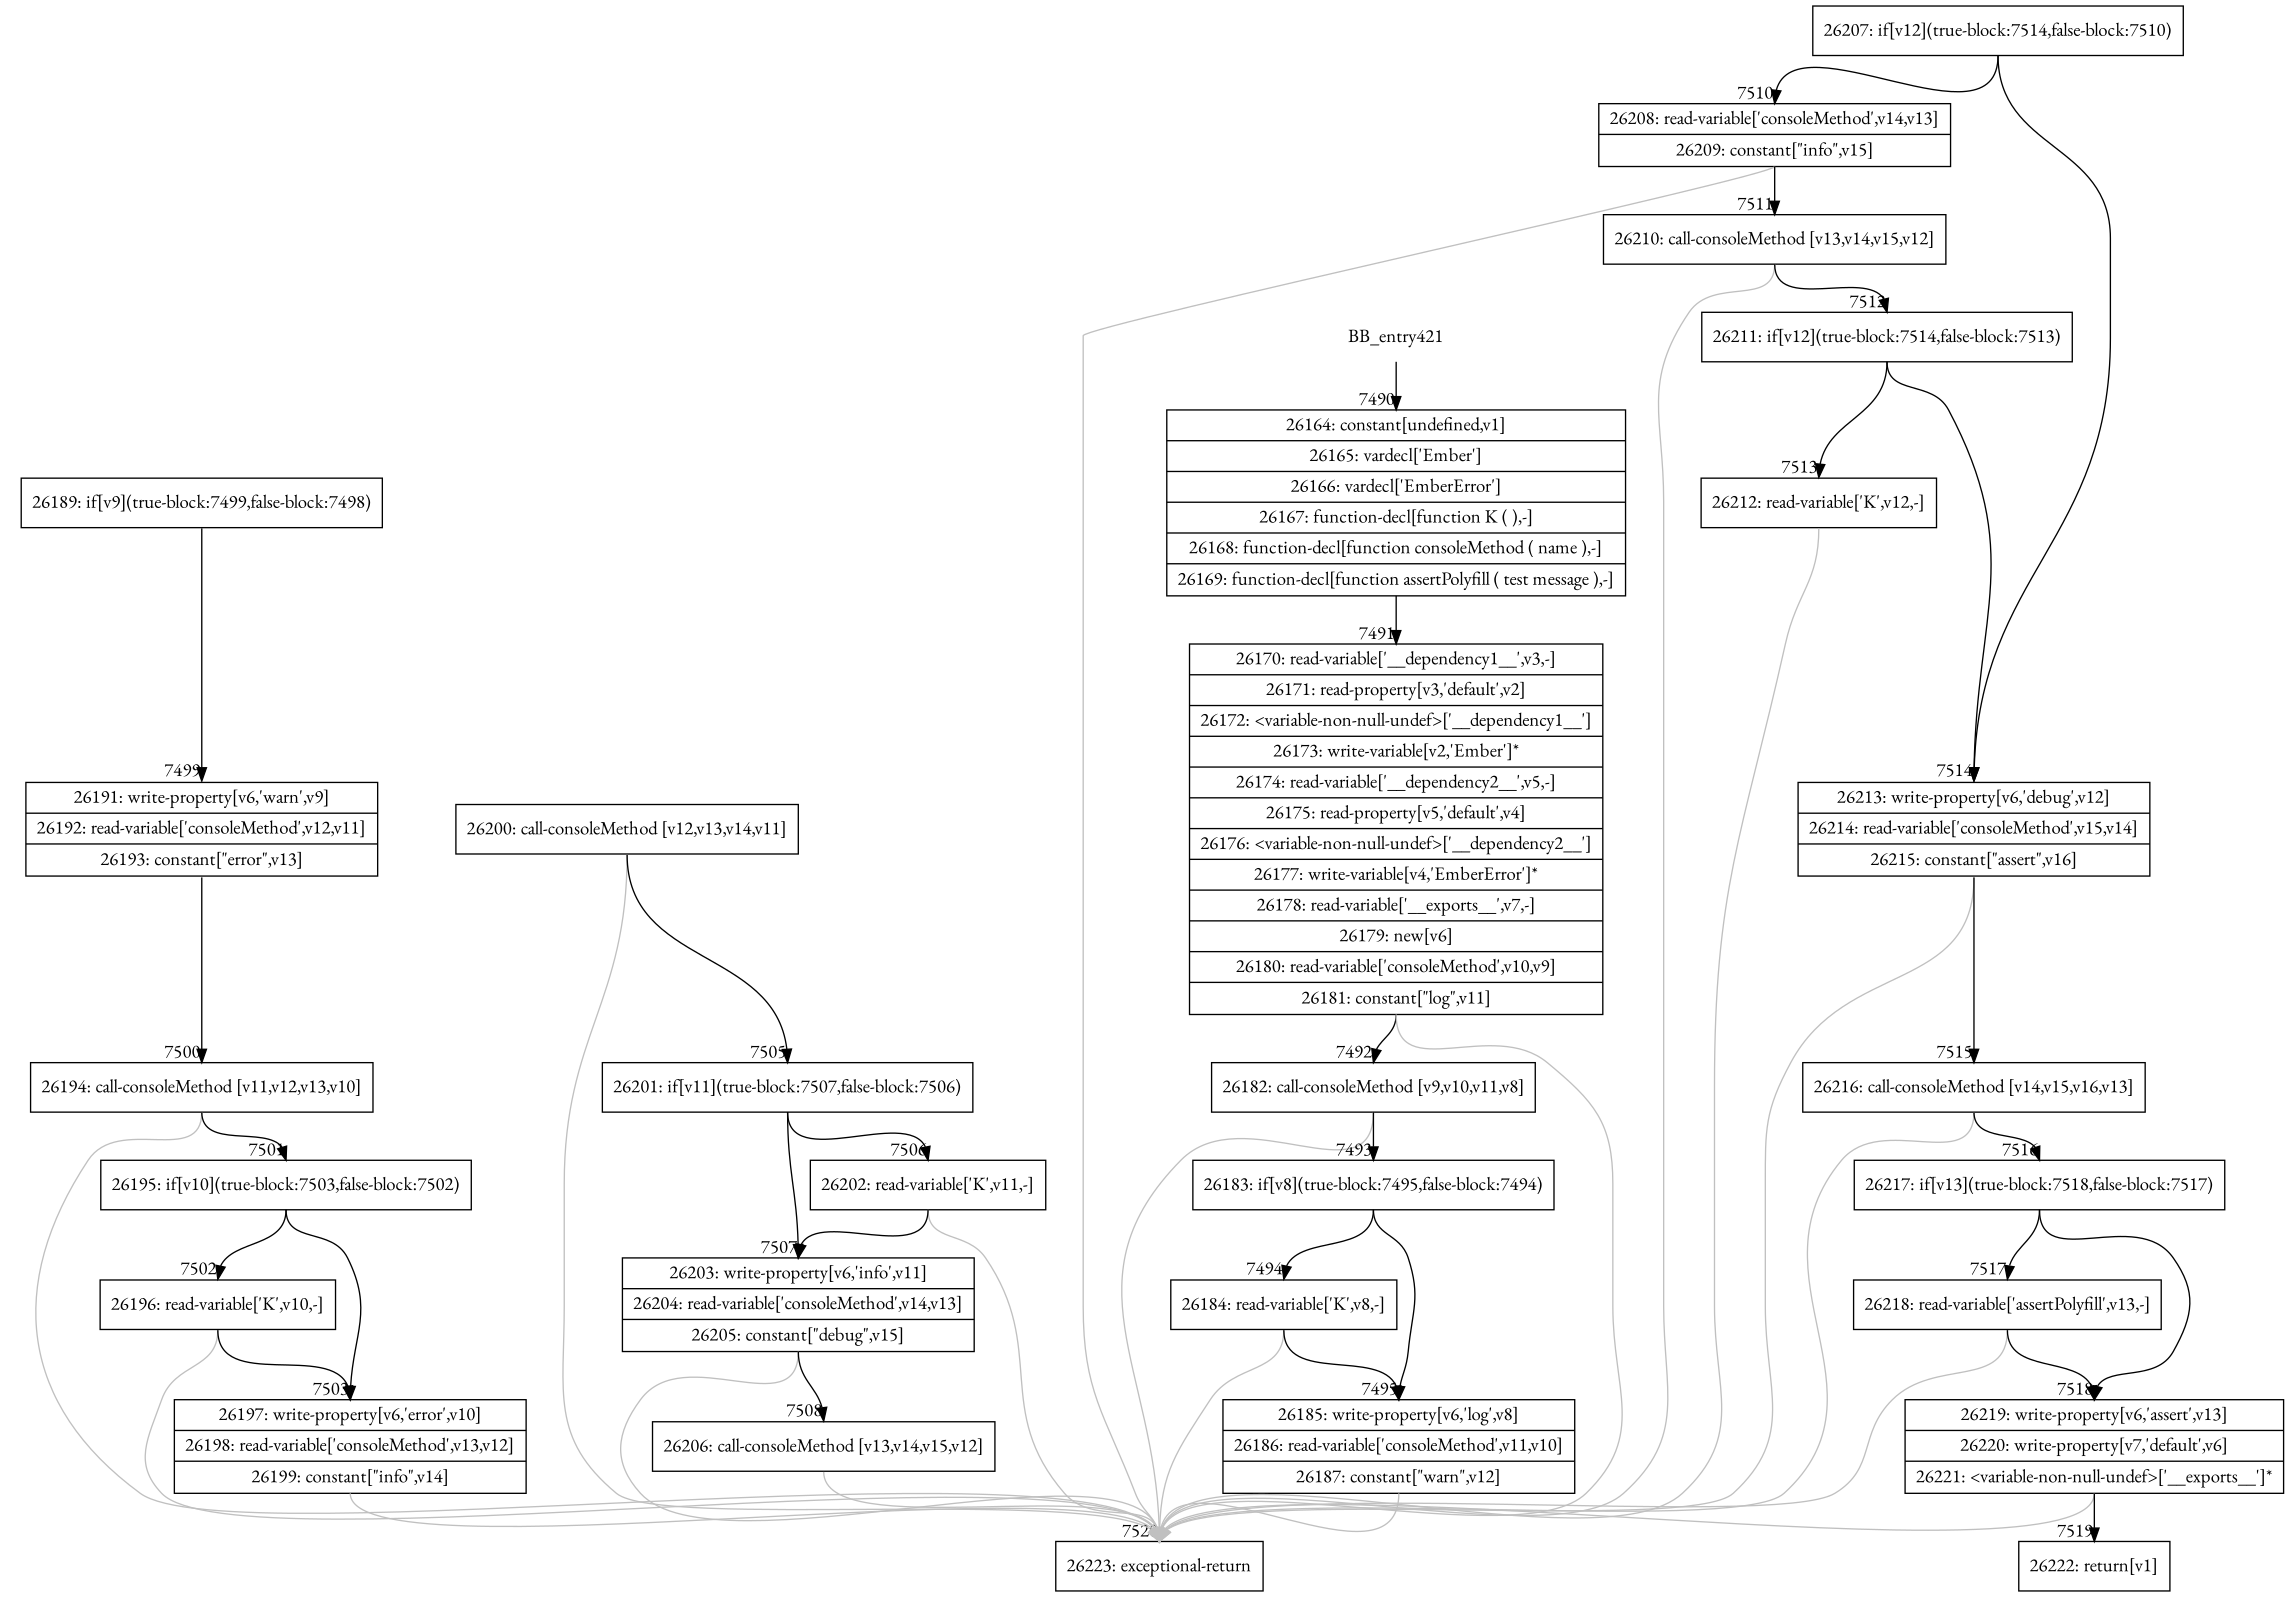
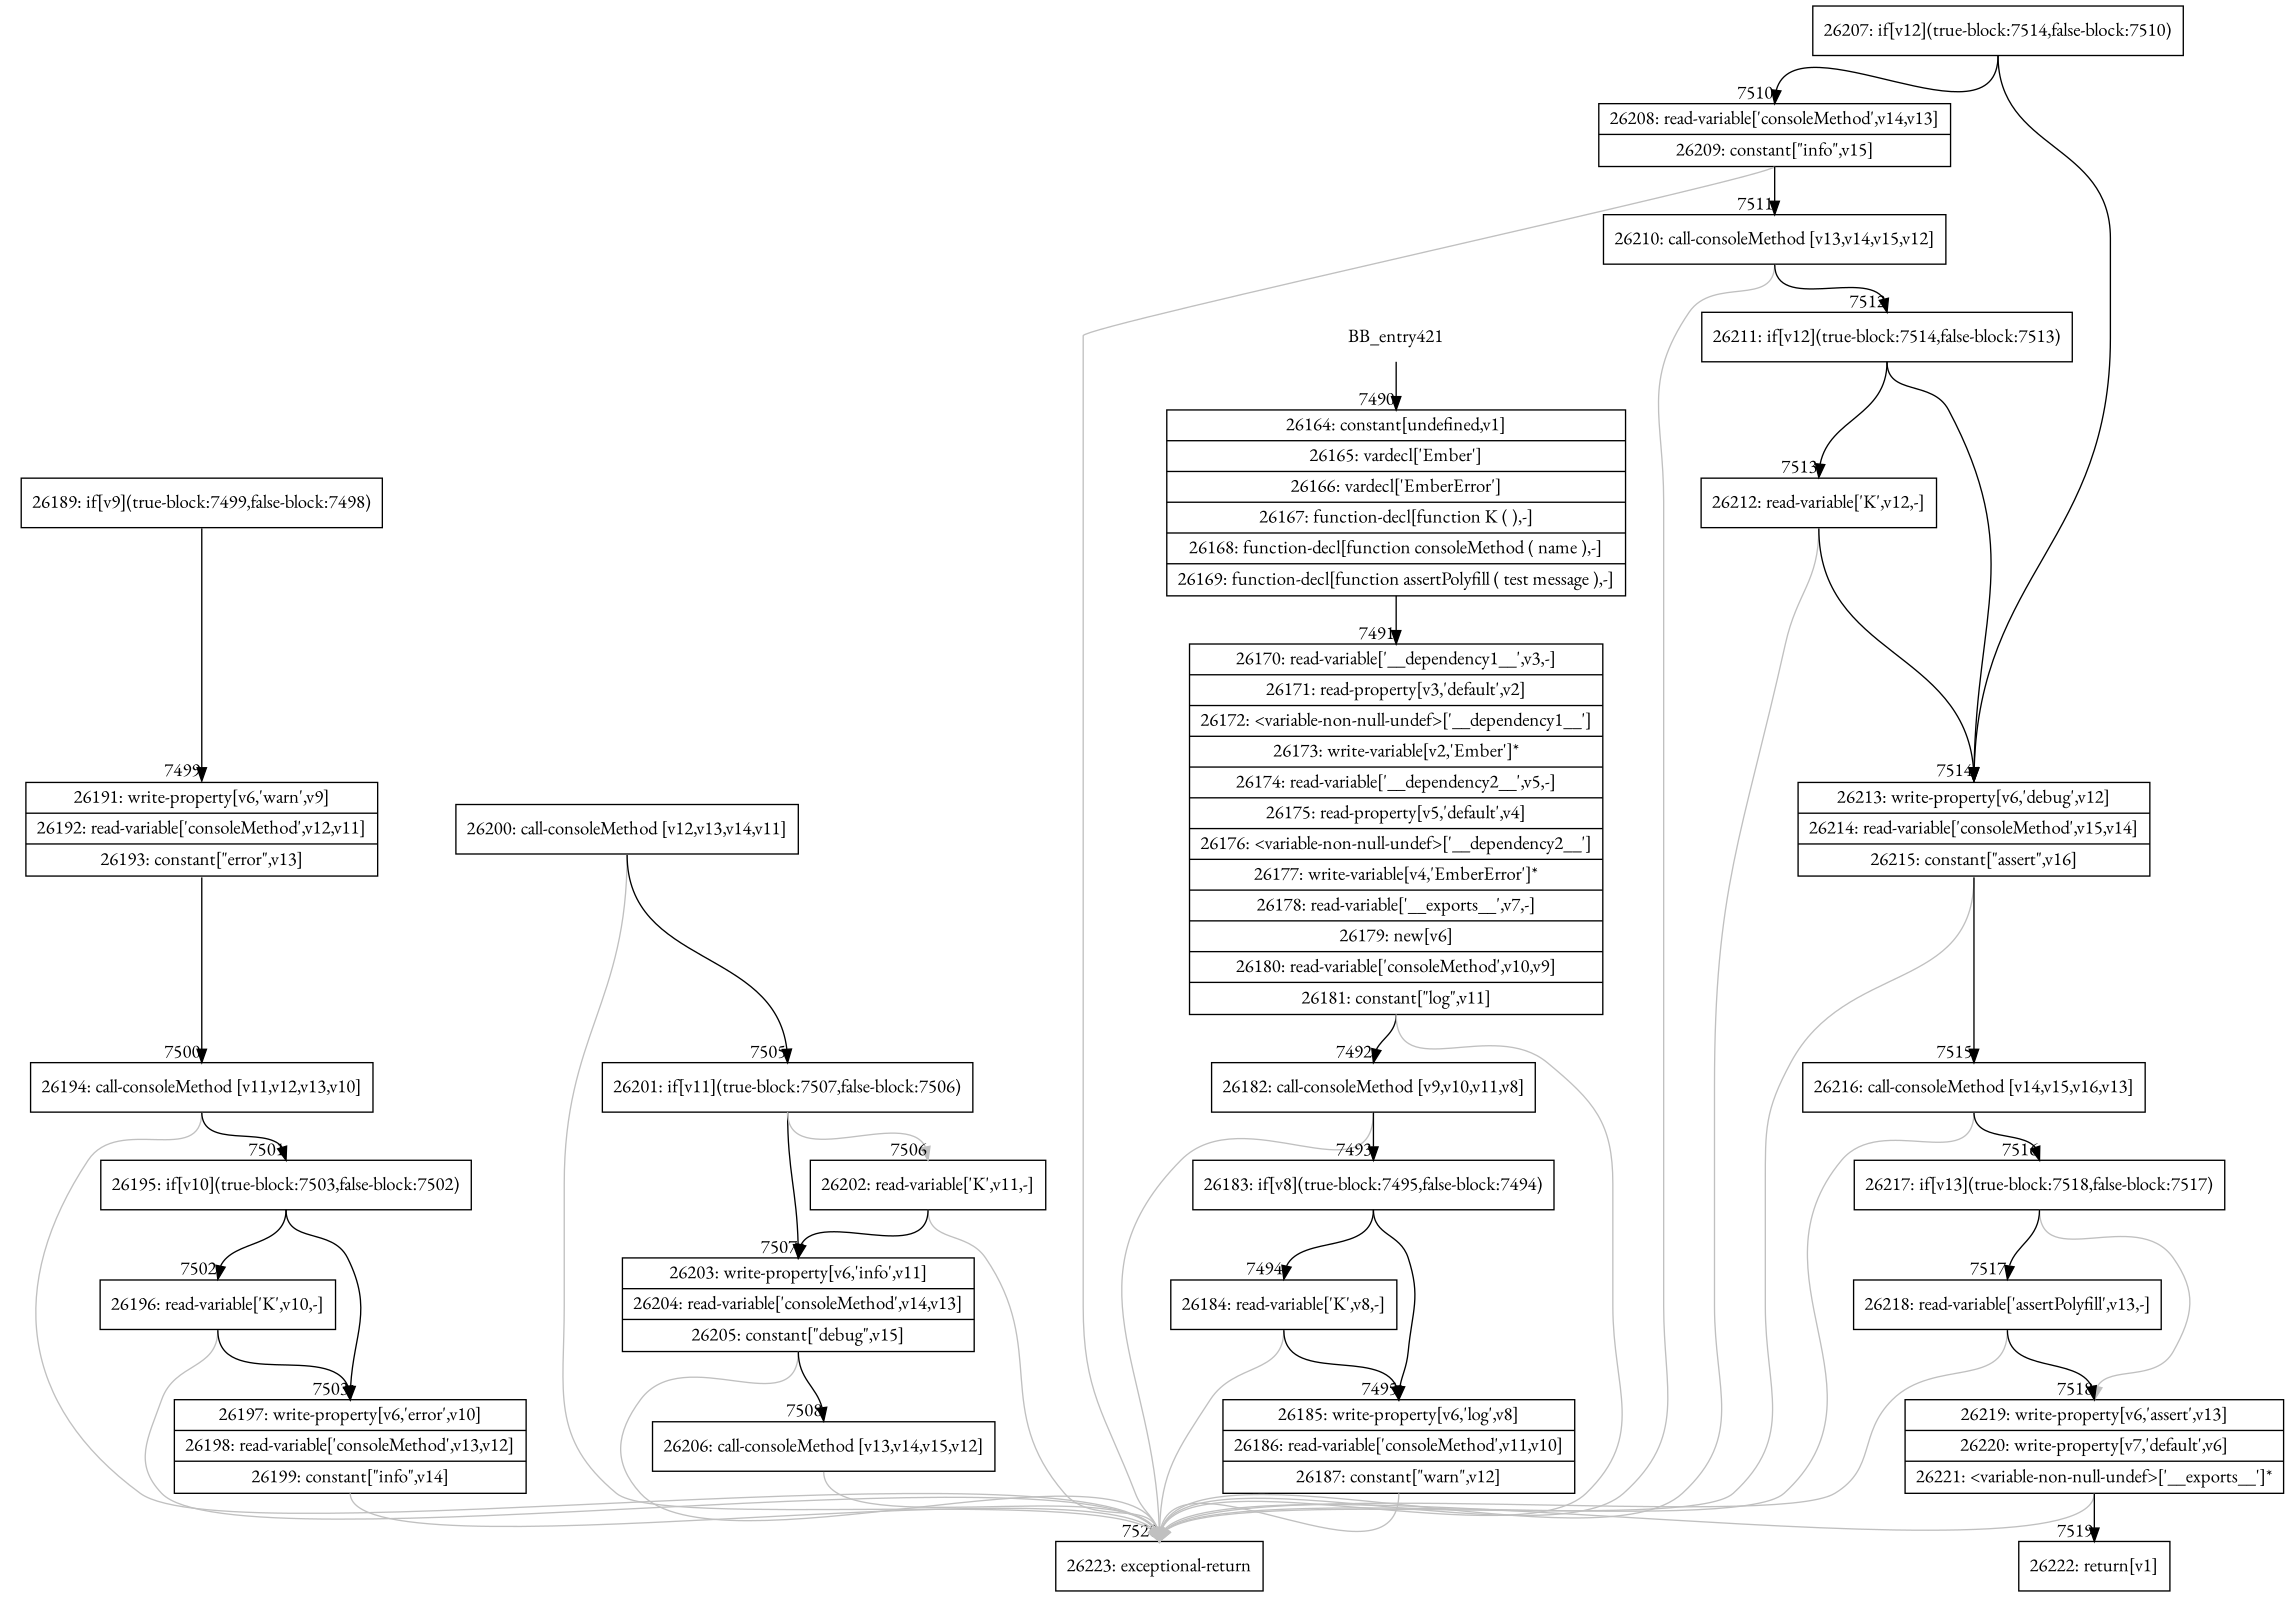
edge "26212: read-variable['K',v12,-]" -> "26213: write-property[v6,'debug',v12]": added
edge "26201: if[v11](true-block:7507,false-block:7506)" -> "26202: read-variable['K',v11,-]": color black -> gray
edge "26217: if[v13](true-block:7518,false-block:7517)" -> "26219: write-property[v6,'assert',v13]": color black -> gray
